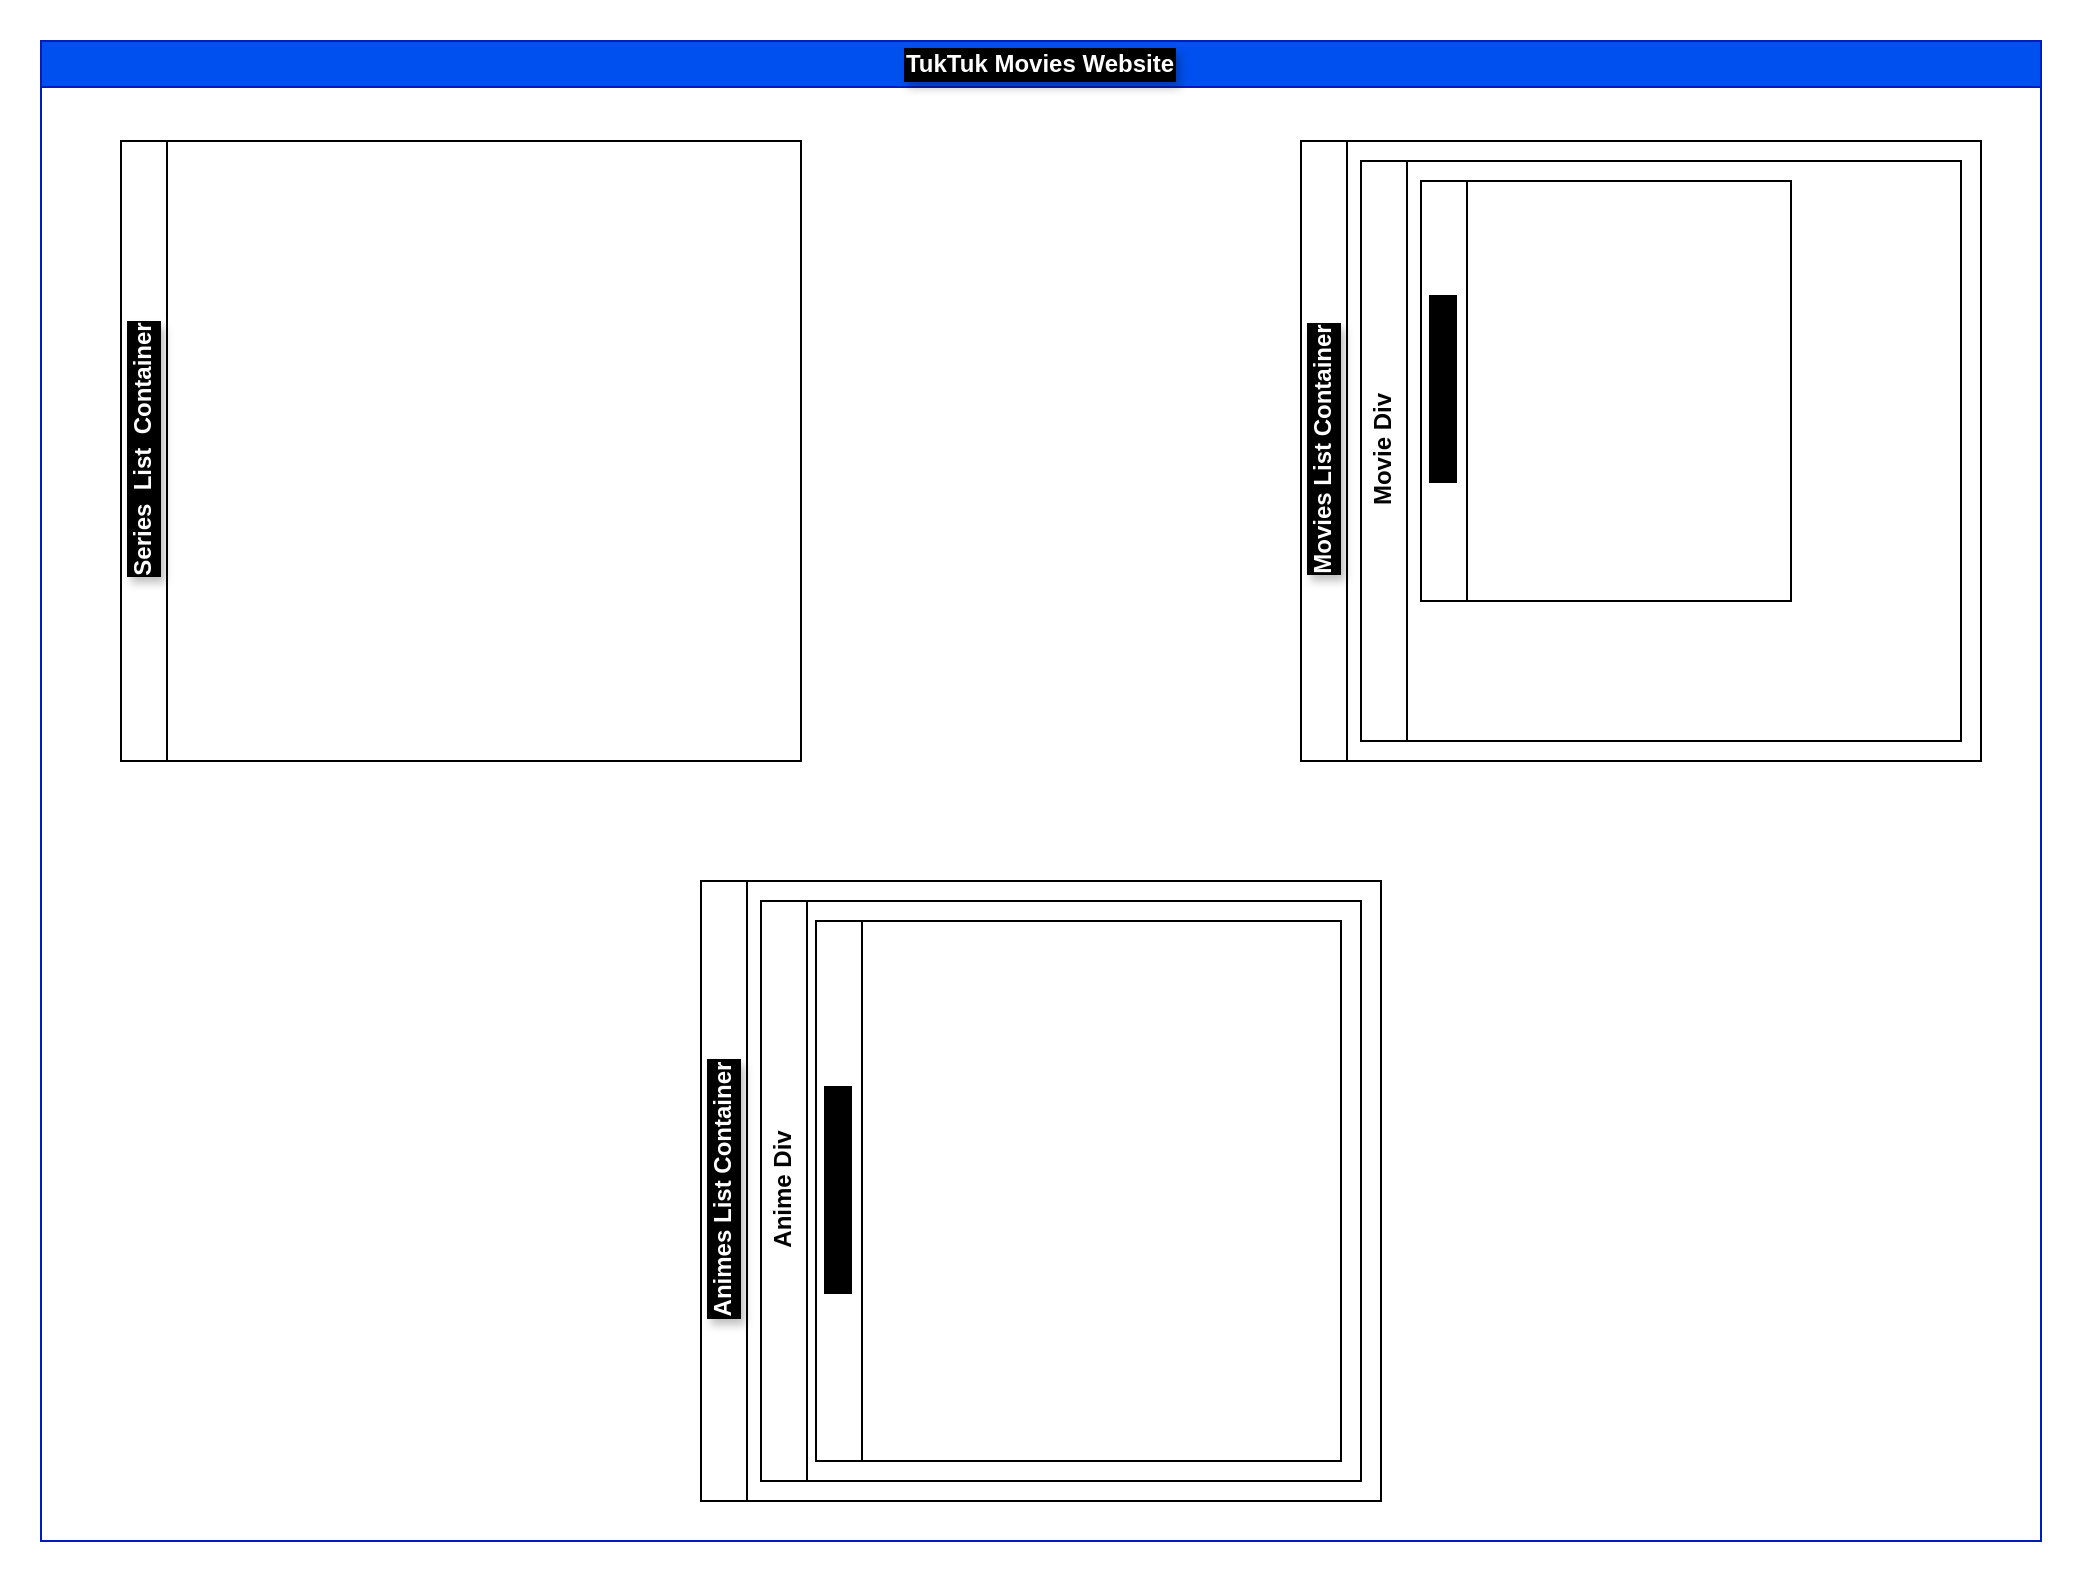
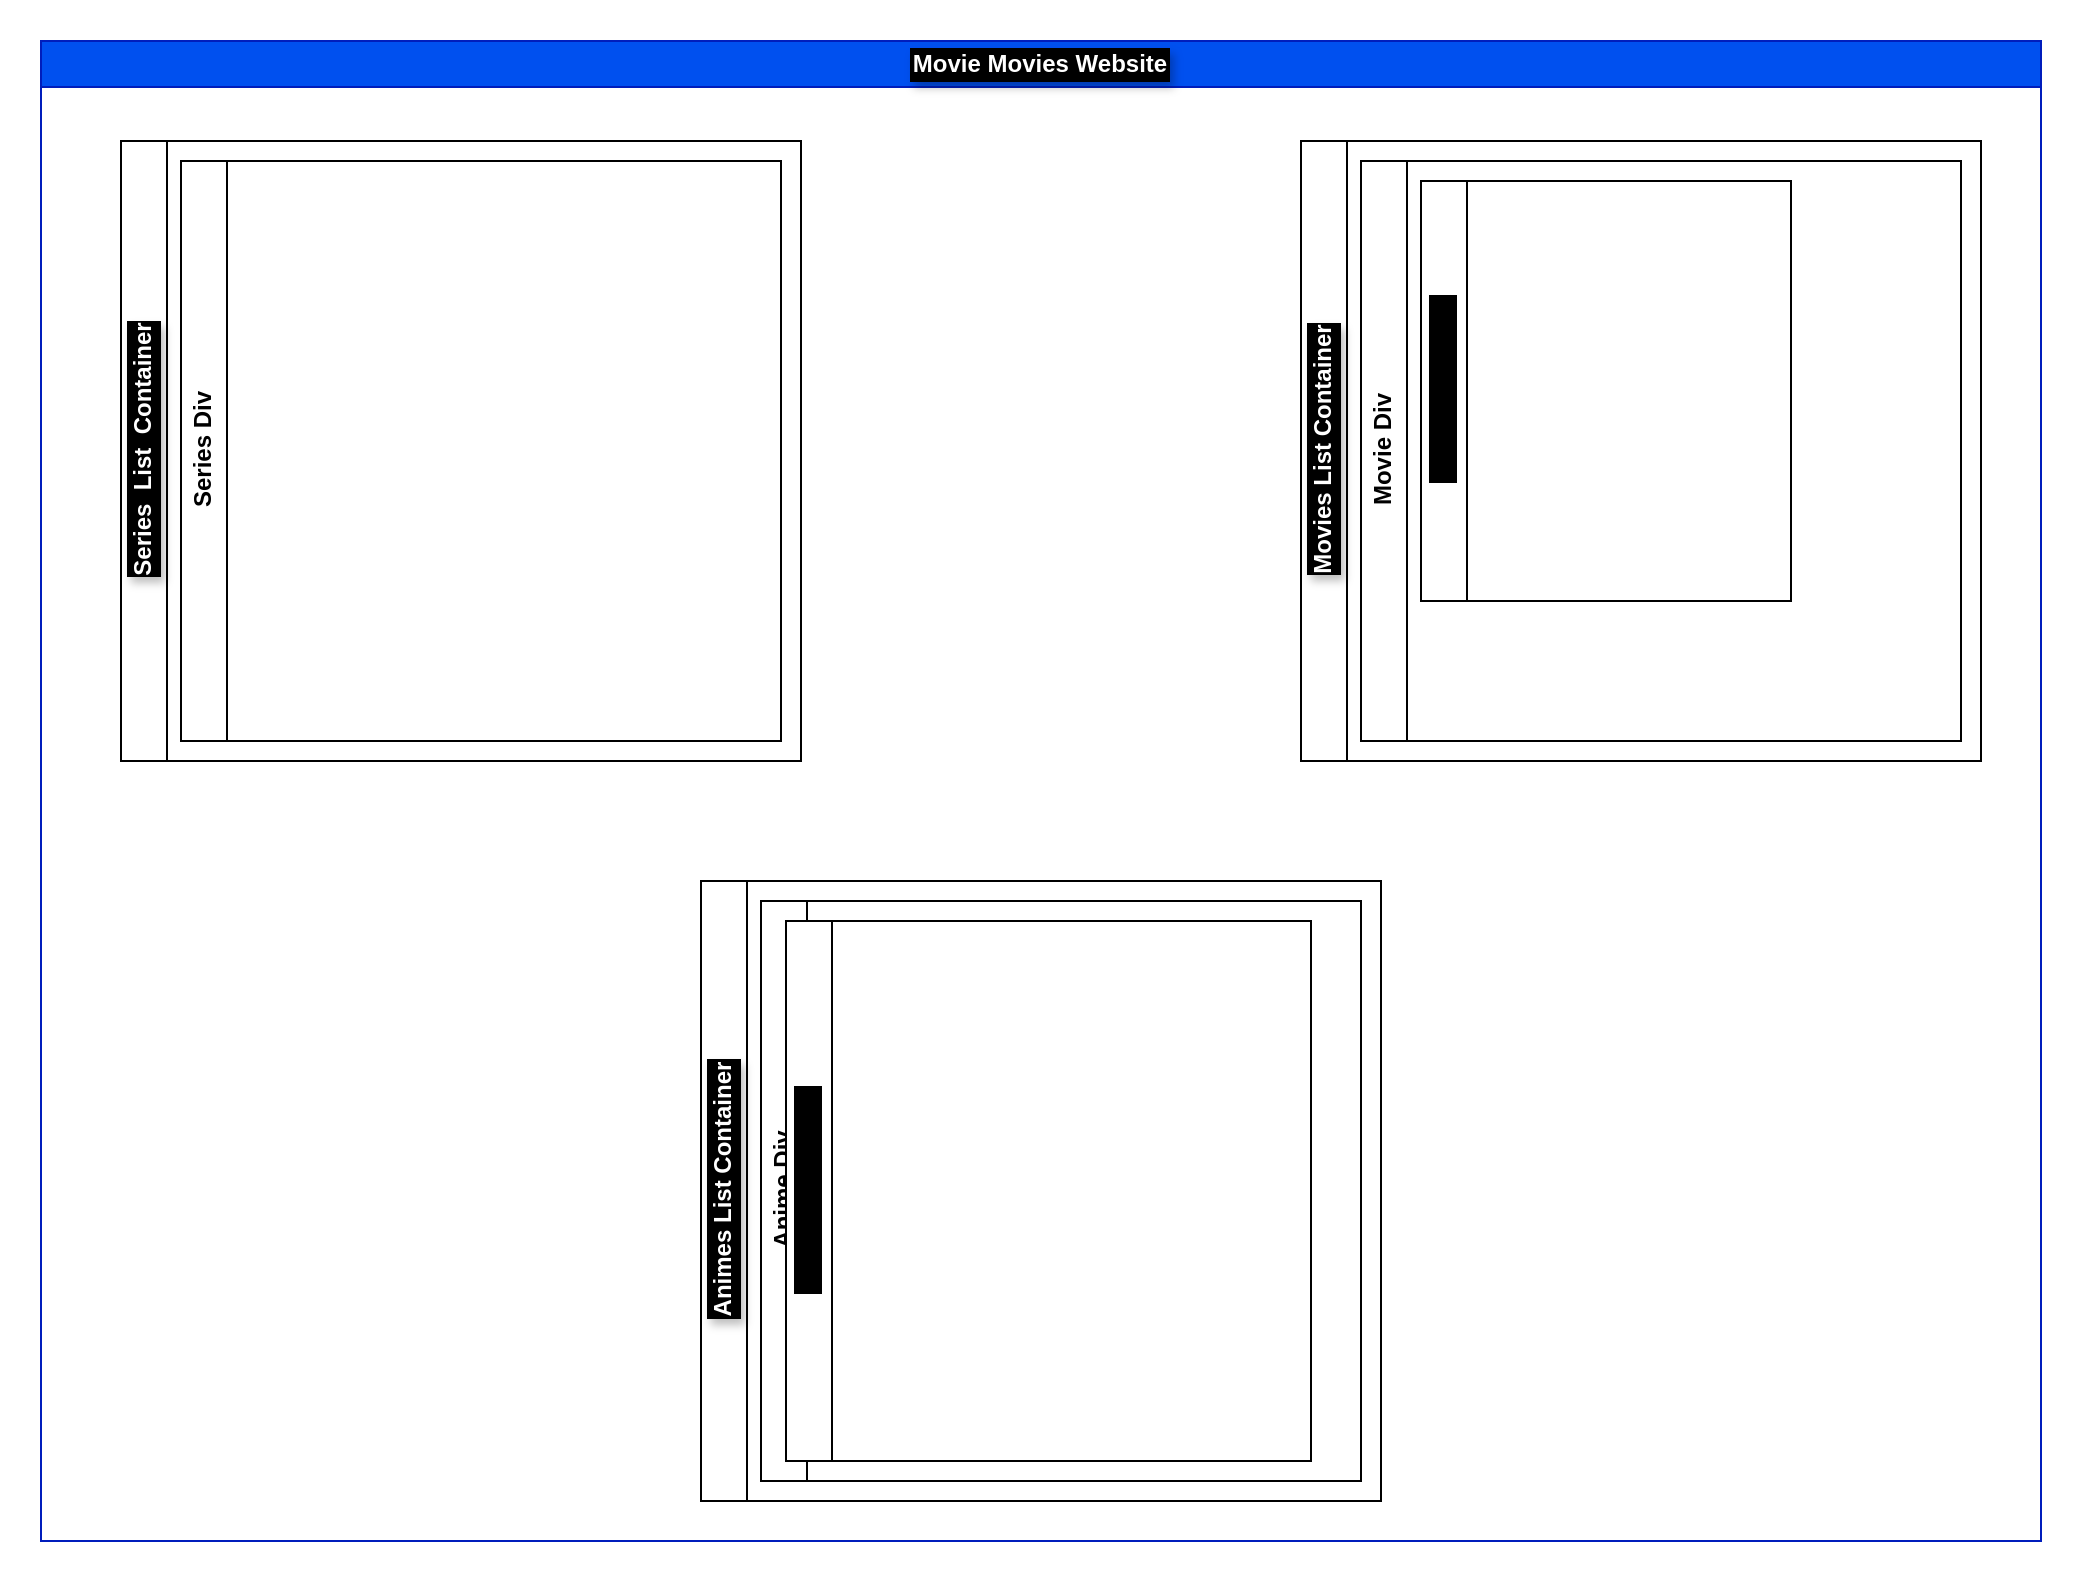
node "TukTuk Movies Website": label "TukTuk Movies Website" -> "Movie Movies Website"
node "Series Div": added
node "Anime Page Link": moved (1079, 1191) -> (1049, 1191)
